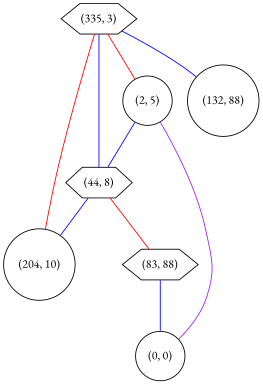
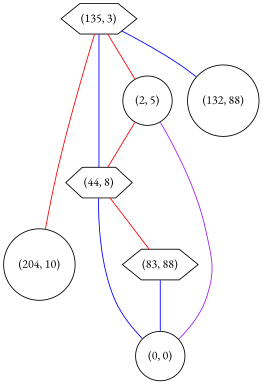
node "(335, 3)": label "(335, 3)" -> "(135, 3)"
edge "(2, 5)" -- "(44, 8)": color blue -> red
edge "(44, 8)" -- "(204, 10)": now "(44, 8)" -- "(0, 0)"
